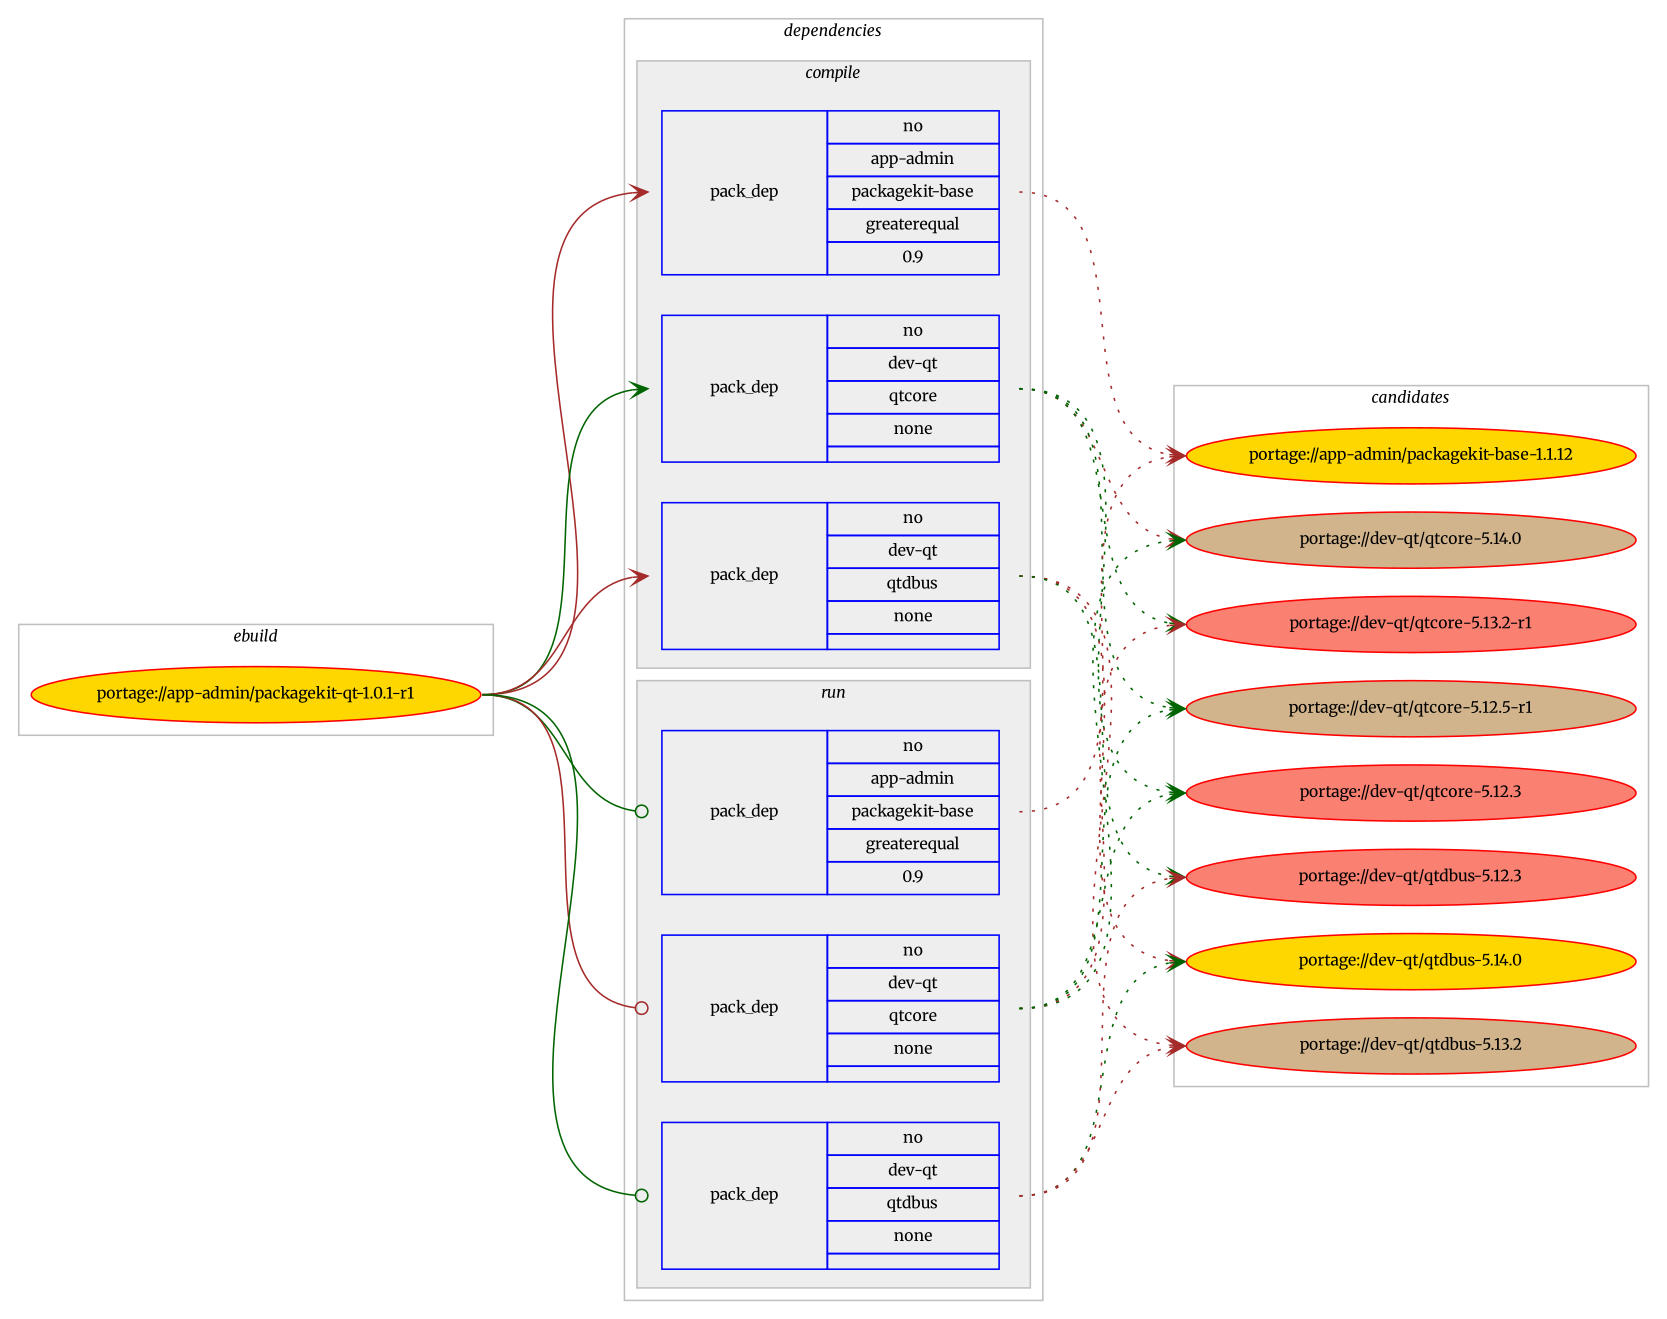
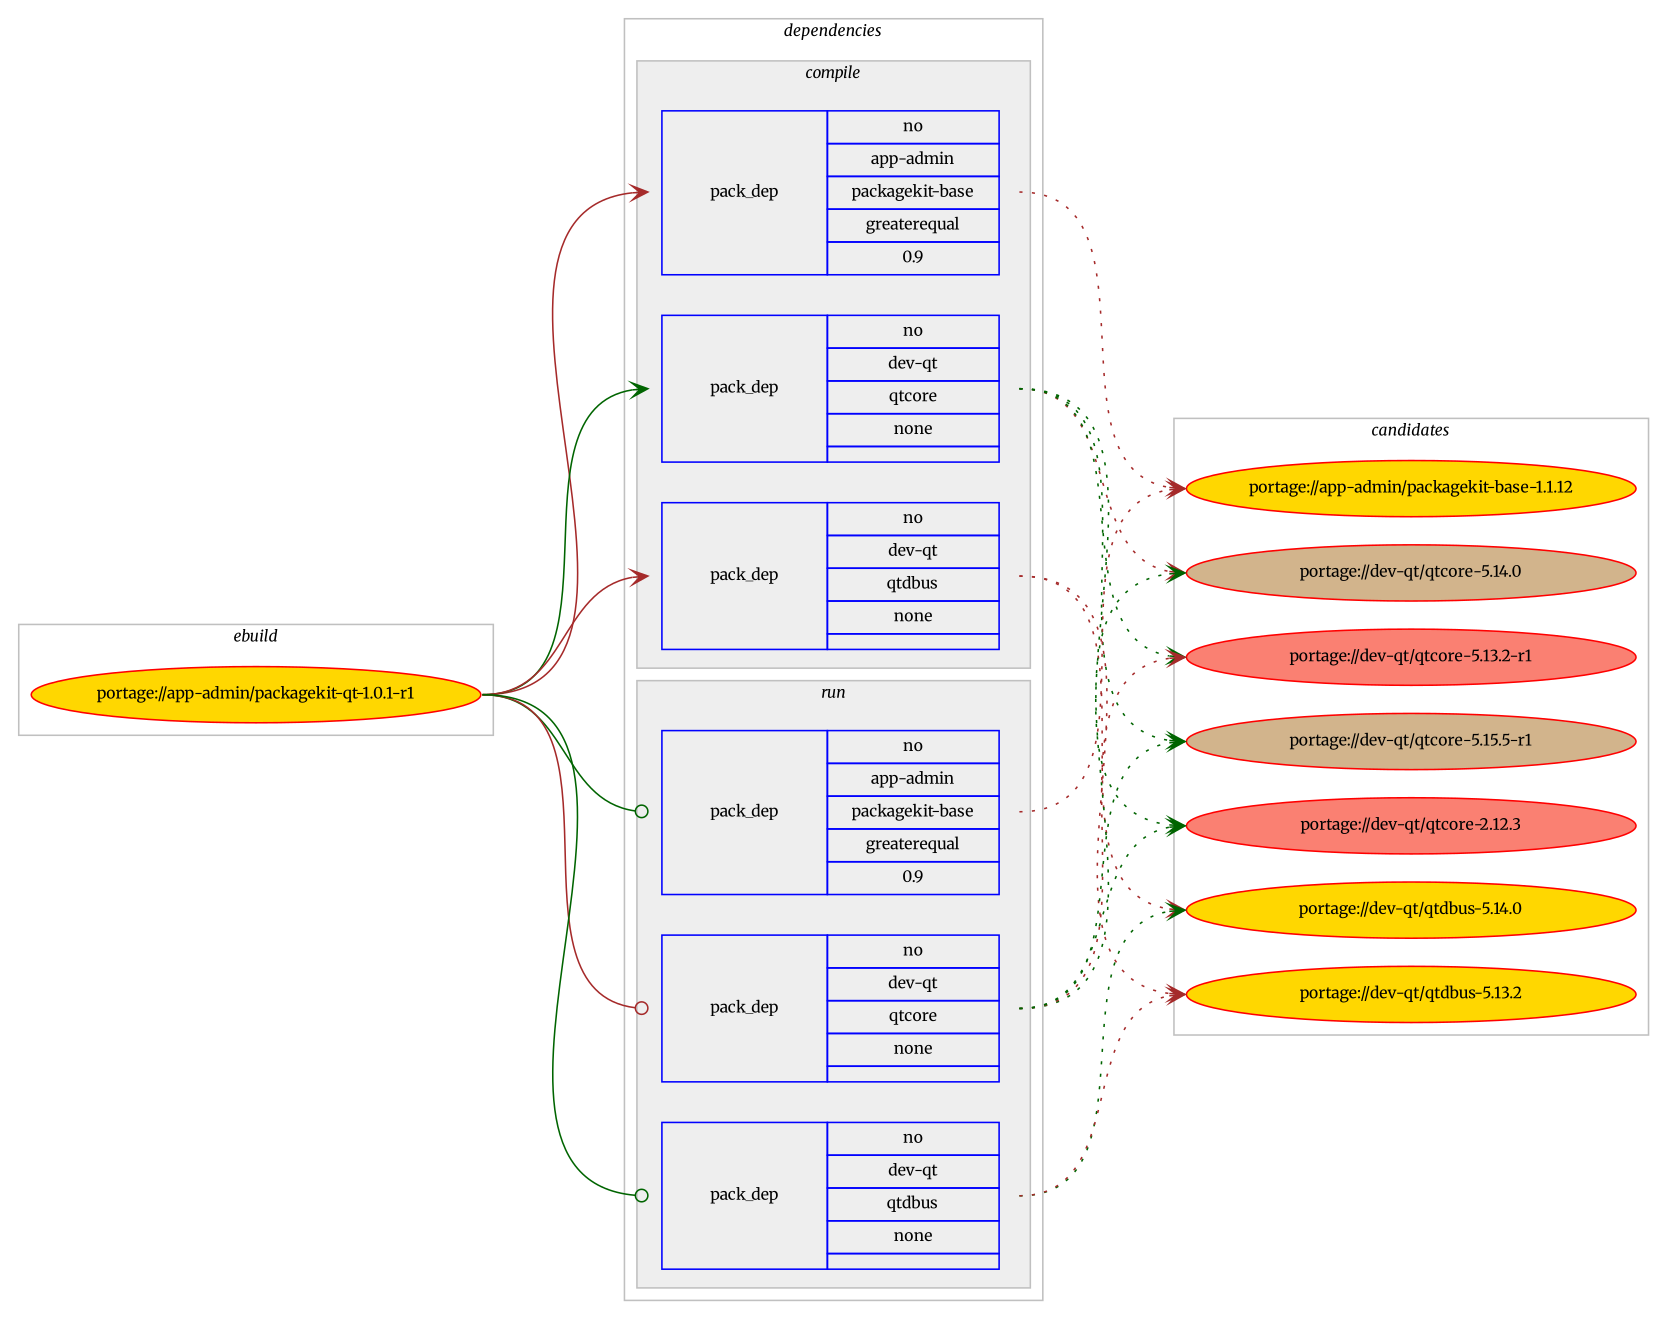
node "portage://dev-qt/qtcore-5.12.5-r1": label "portage://dev-qt/qtcore-5.12.5-r1" -> "portage://dev-qt/qtcore-5.15.5-r1"
node "portage://dev-qt/qtcore-5.12.3": label "portage://dev-qt/qtcore-5.12.3" -> "portage://dev-qt/qtcore-2.12.3"
node "portage://dev-qt/qtdbus-5.12.3": removed
node "portage://dev-qt/qtdbus-5.13.2": fillcolor tan -> gold
